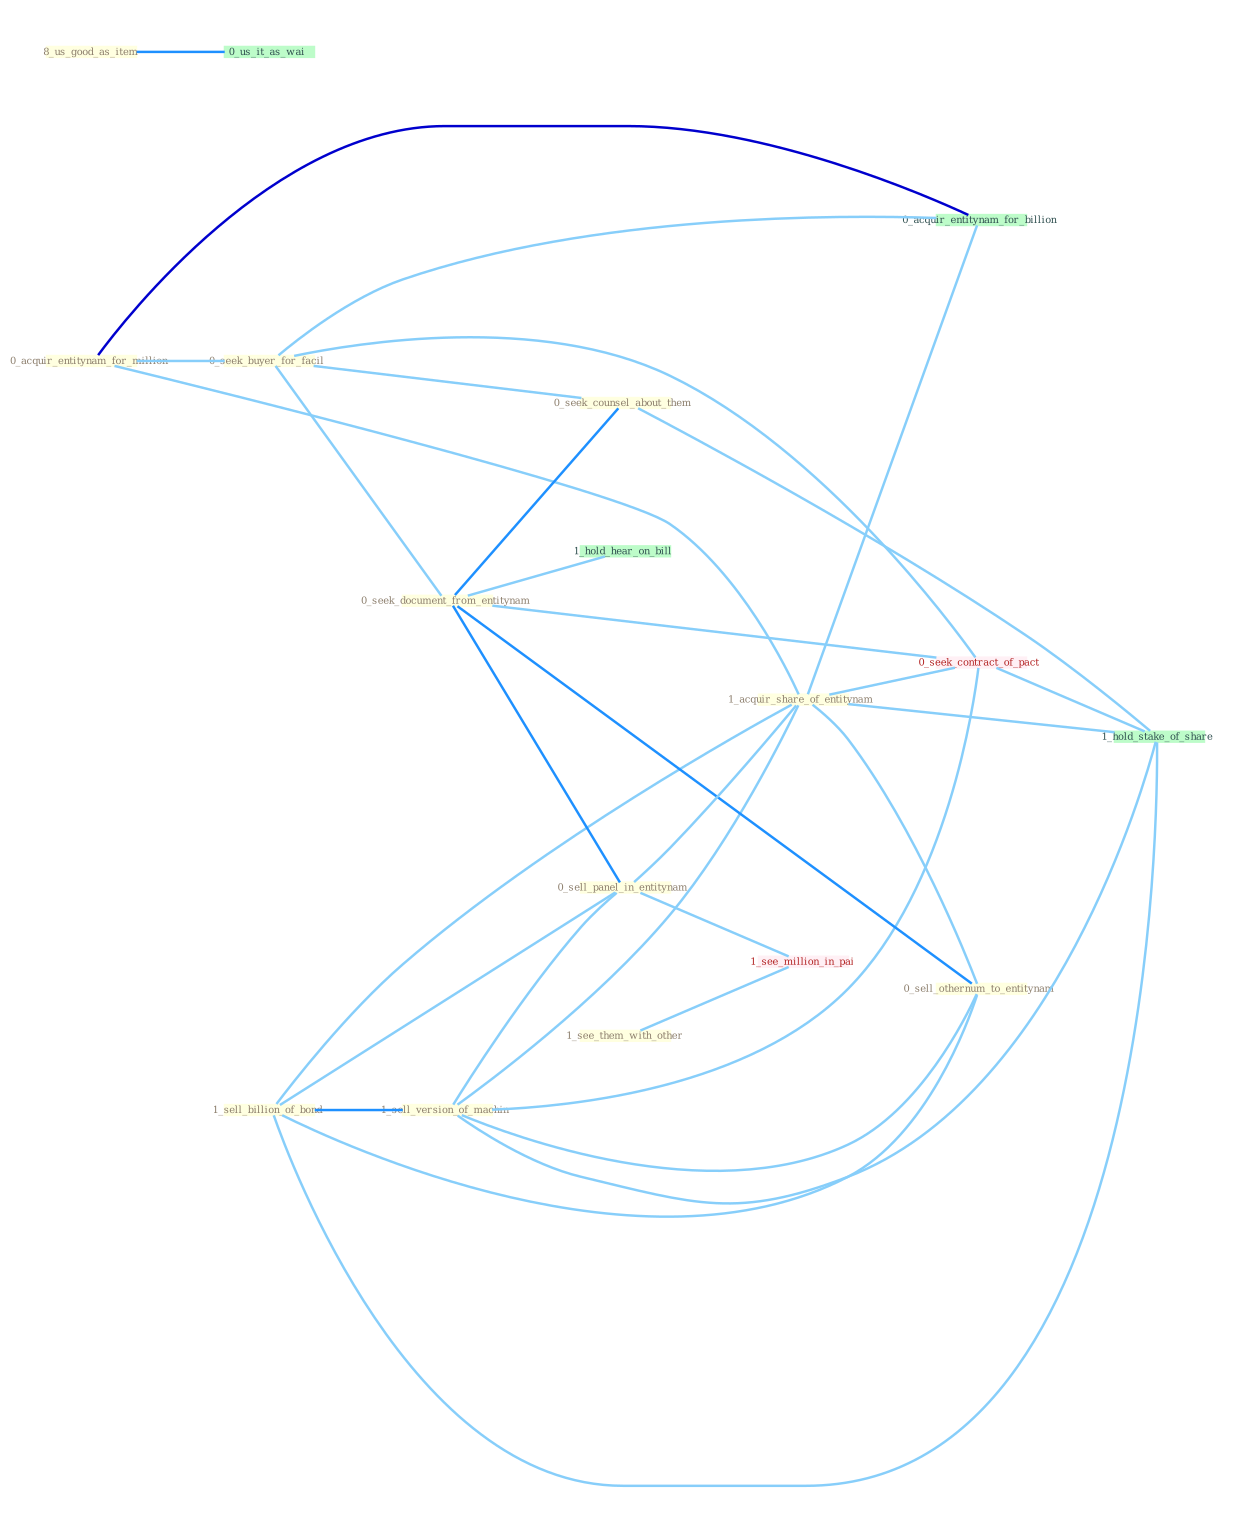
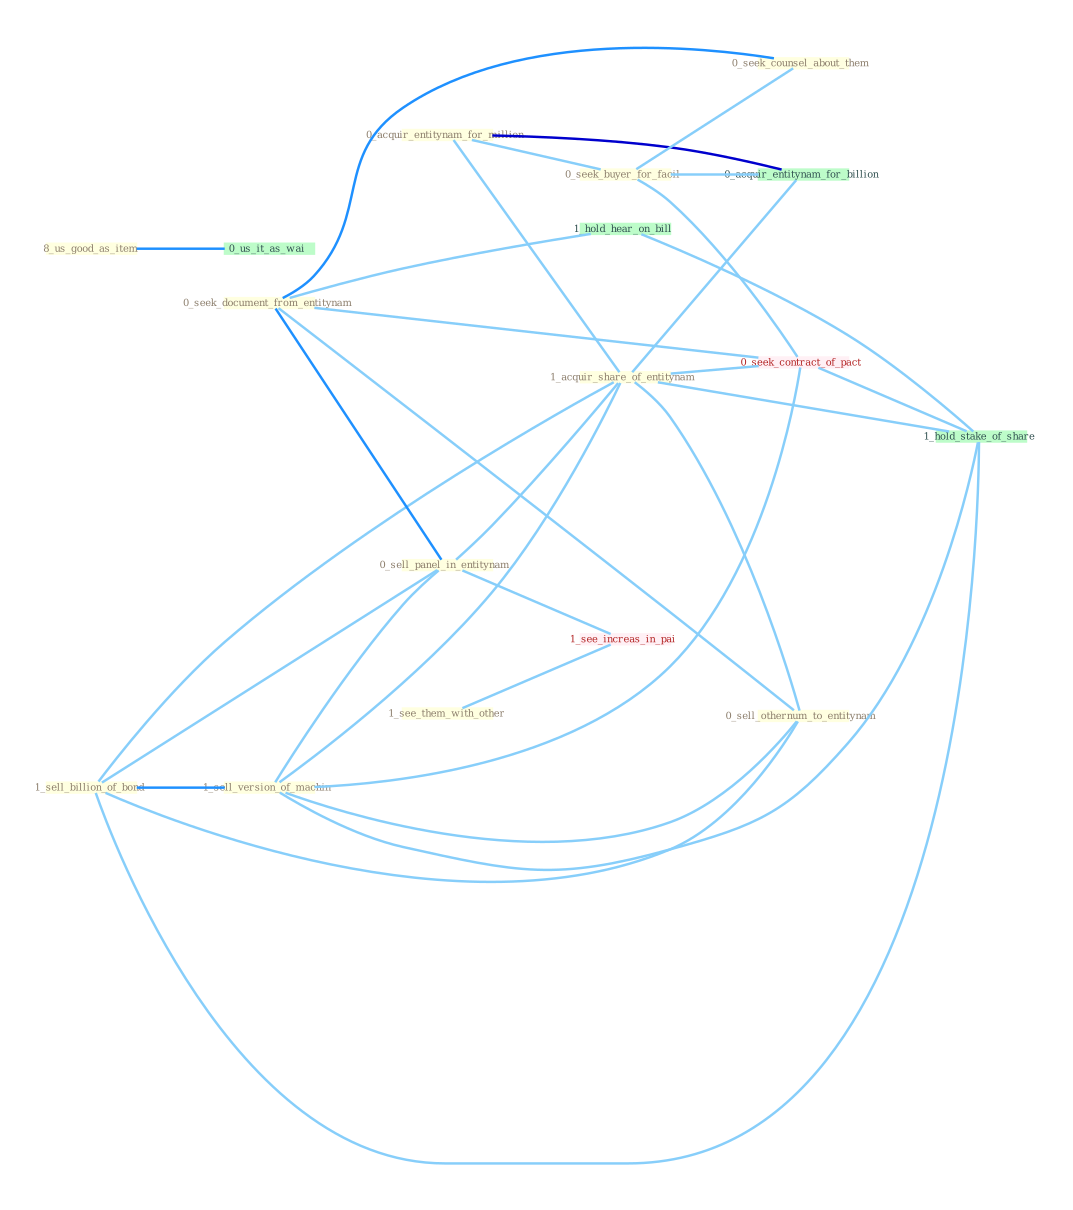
edge "0_seek_buyer_for_facil" -- "0_seek_document_from_entitynam": removed
edge "0_seek_counsel_about_them" -- "1_hold_stake_of_share": now "1_hold_hear_on_bill" -- "1_hold_stake_of_share"
edge "0_seek_document_from_entitynam" -- "0_sell_othernum_to_entitynam": color #1e90ff -> #87cefa
node "1_see_million_in_pai": label "1_see_million_in_pai" -> "1_see_increas_in_pai"
